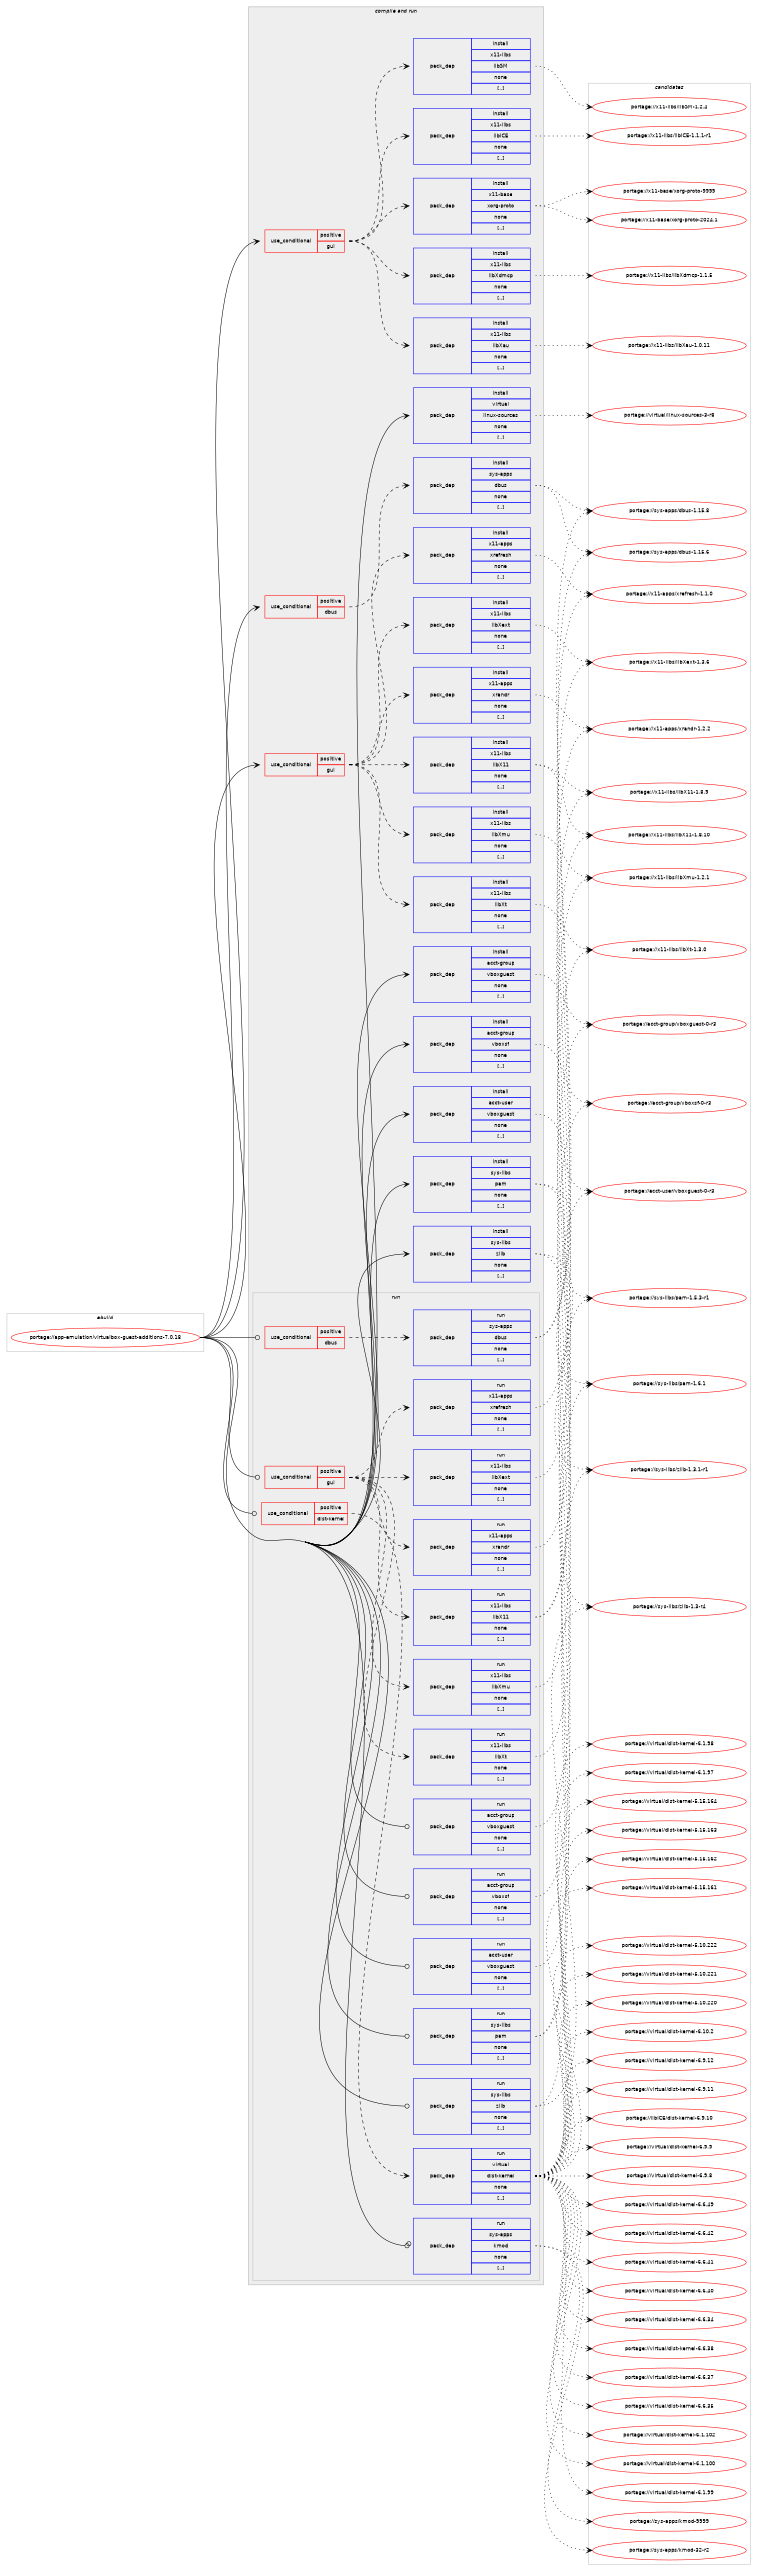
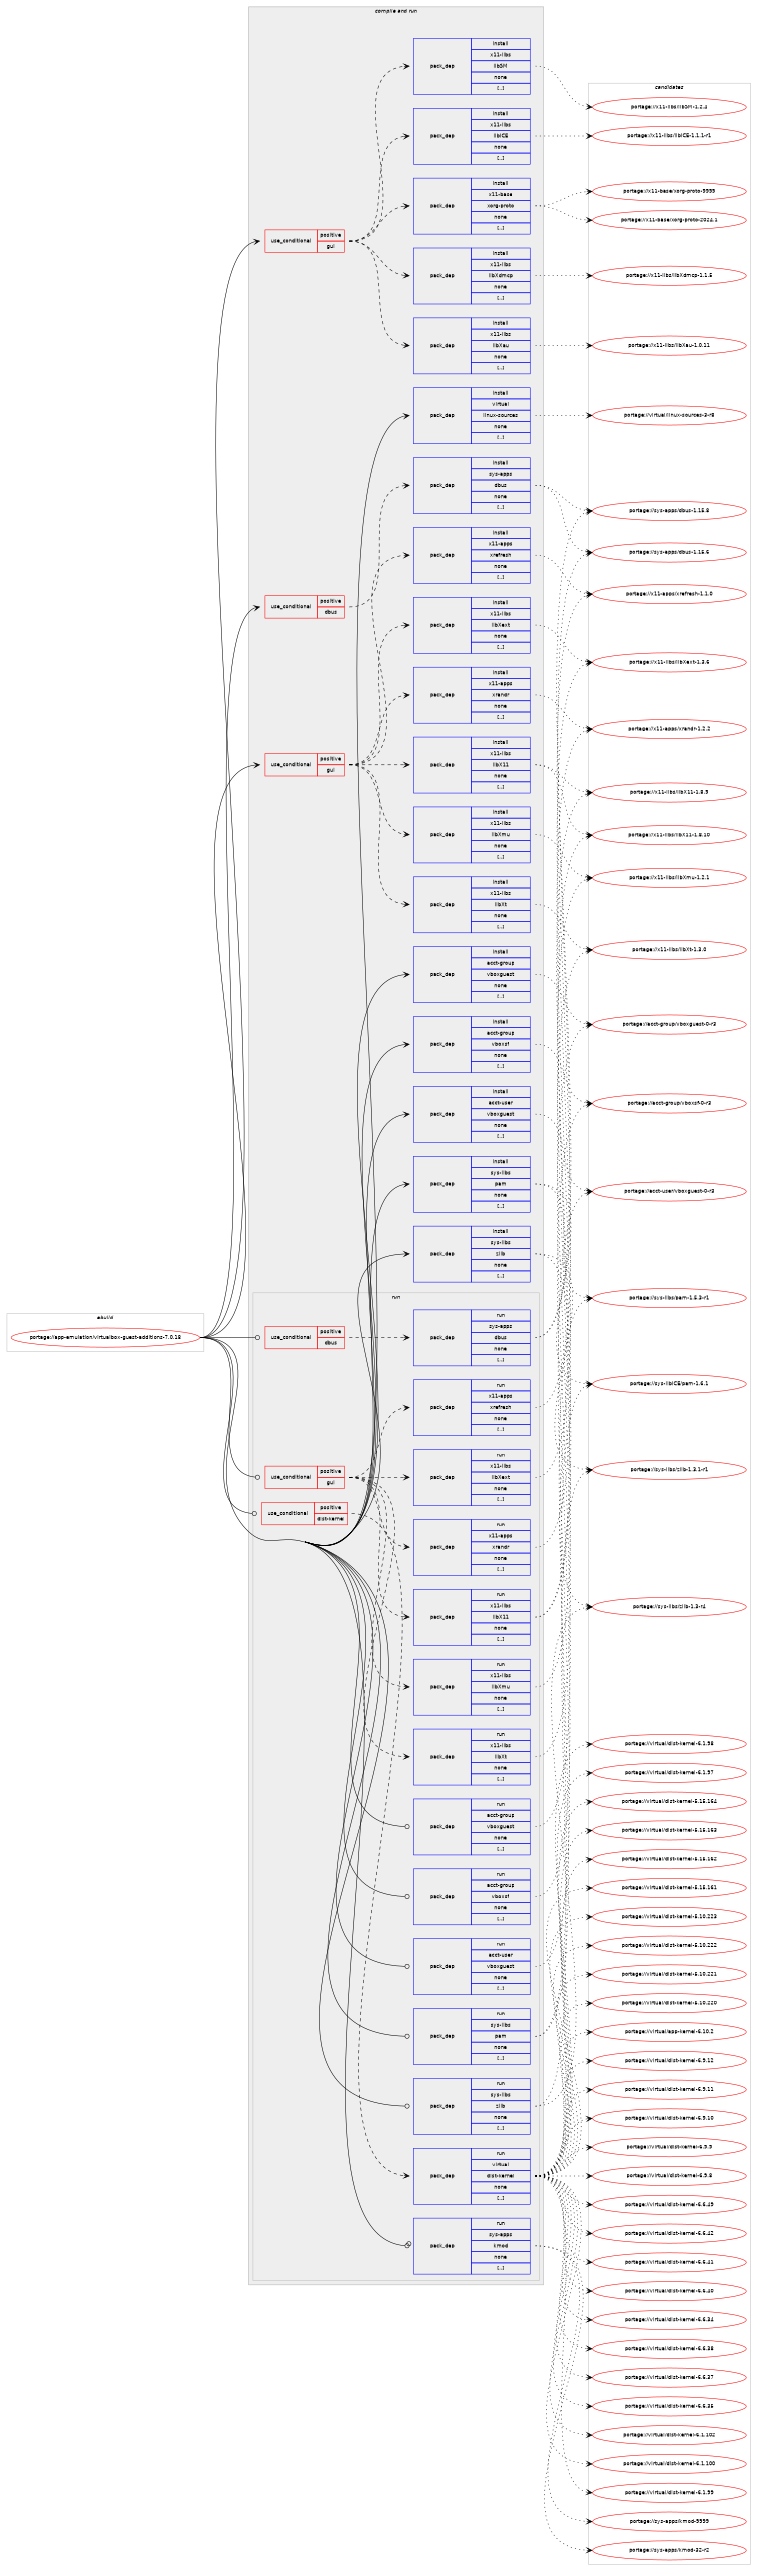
node "portage://sys-libs/pam-1.6.1": label "portage://sys-libs/pam-1.6.1" -> "portage://sys-libICE/pam-1.6.1"
node "portage://virtual/dist-kernel-5.10.223": added
node "portage://virtual/dist-kernel-6.10.2": label "portage://virtual/dist-kernel-6.10.2" -> "portage://virtual/app-kernel-6.10.2"
node "portage://libICE/dist-kernel-6.9.10": label "portage://libICE/dist-kernel-6.9.10" -> "portage://virtual/dist-kernel-6.9.10"
